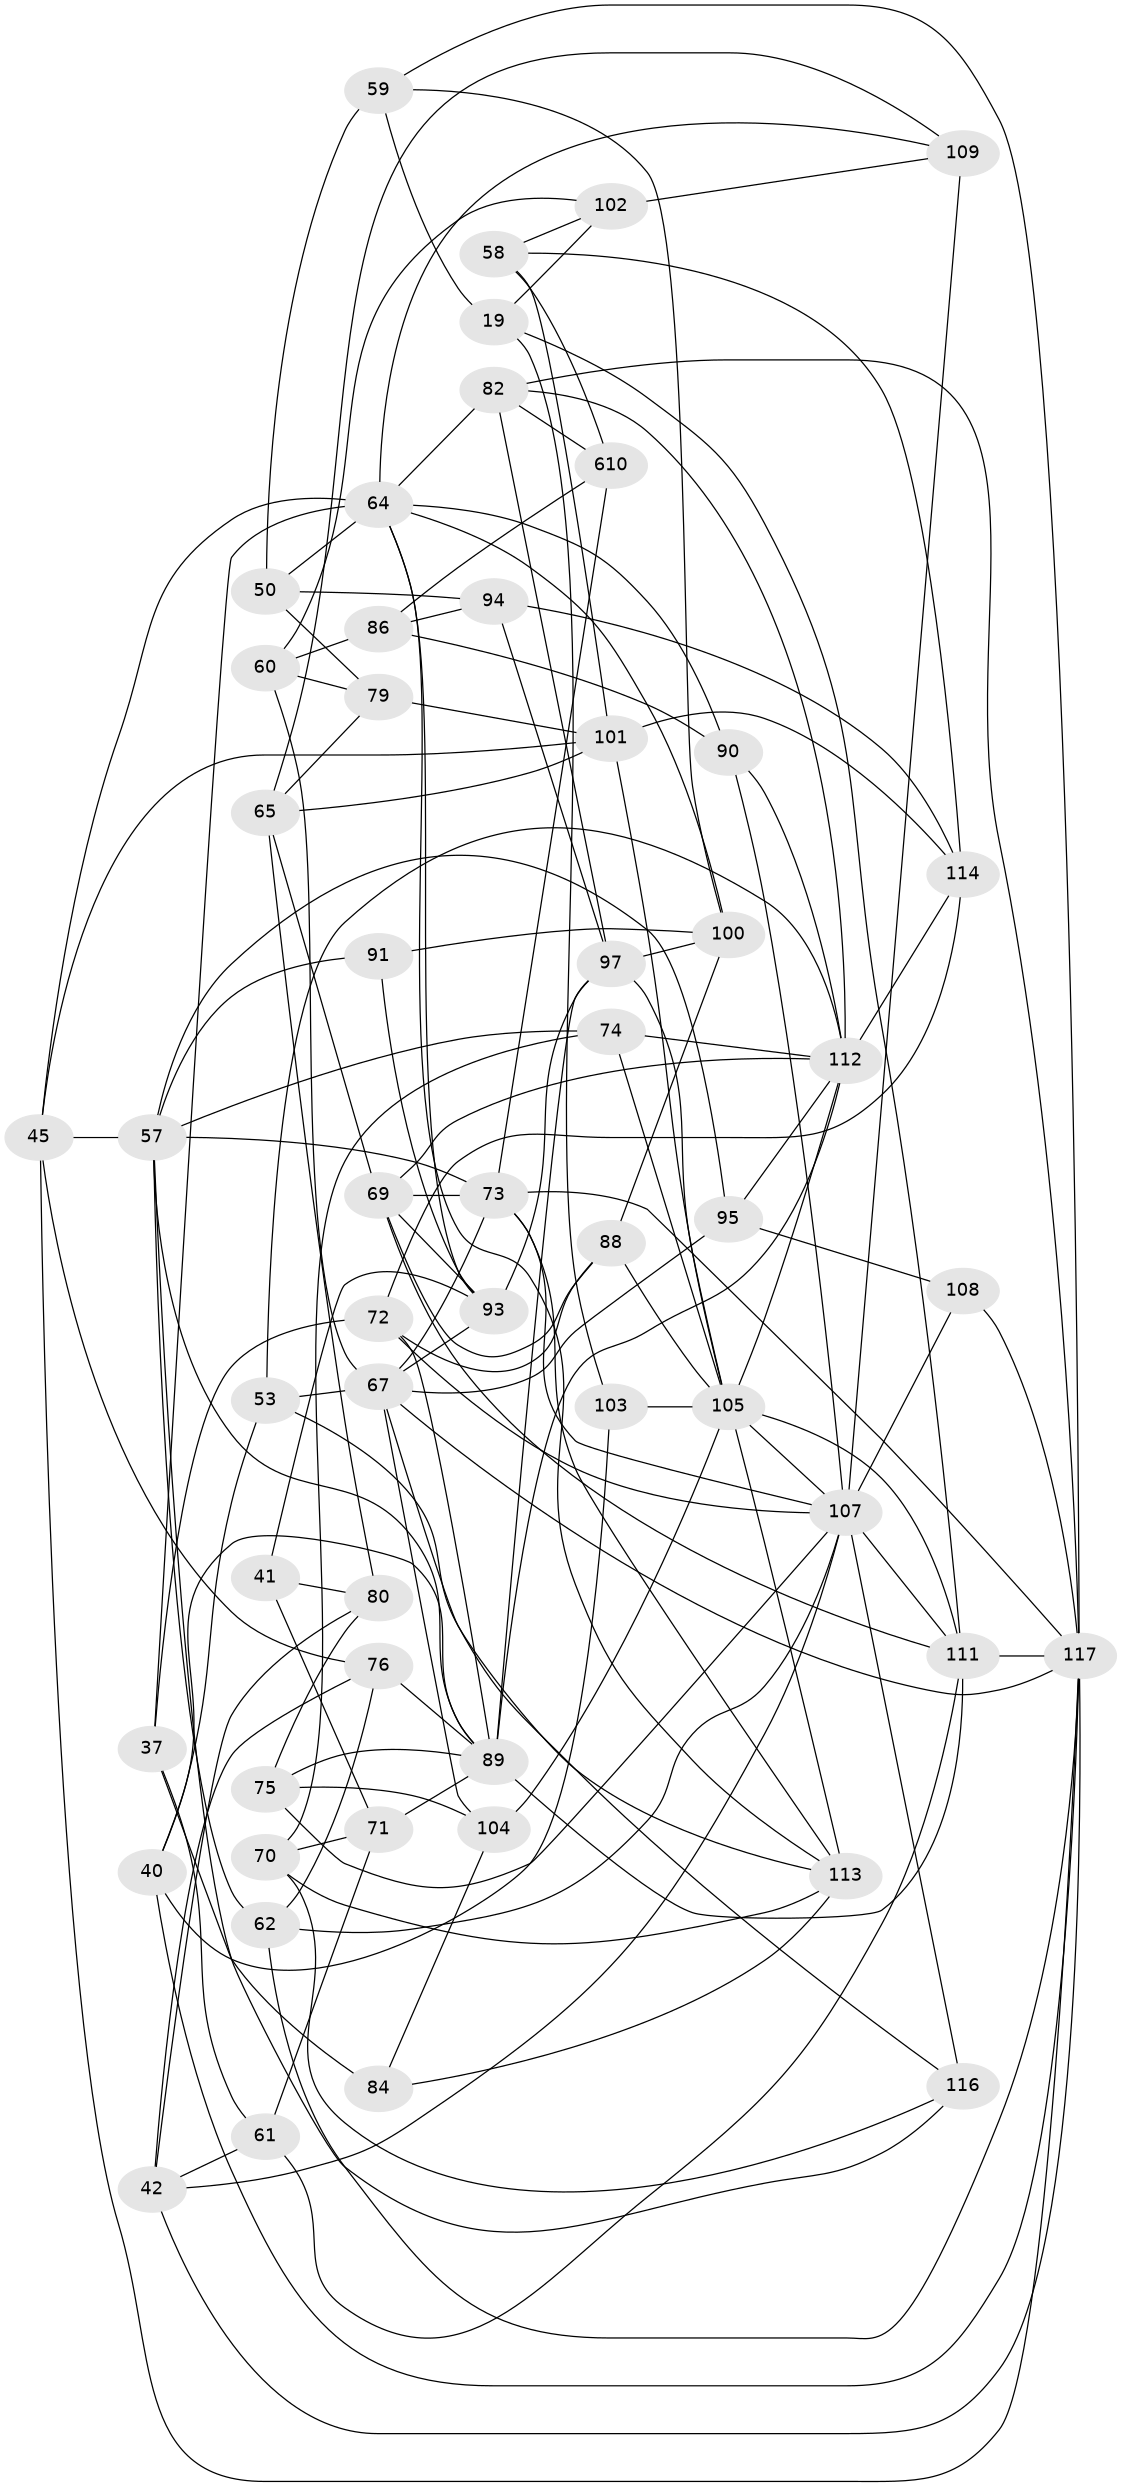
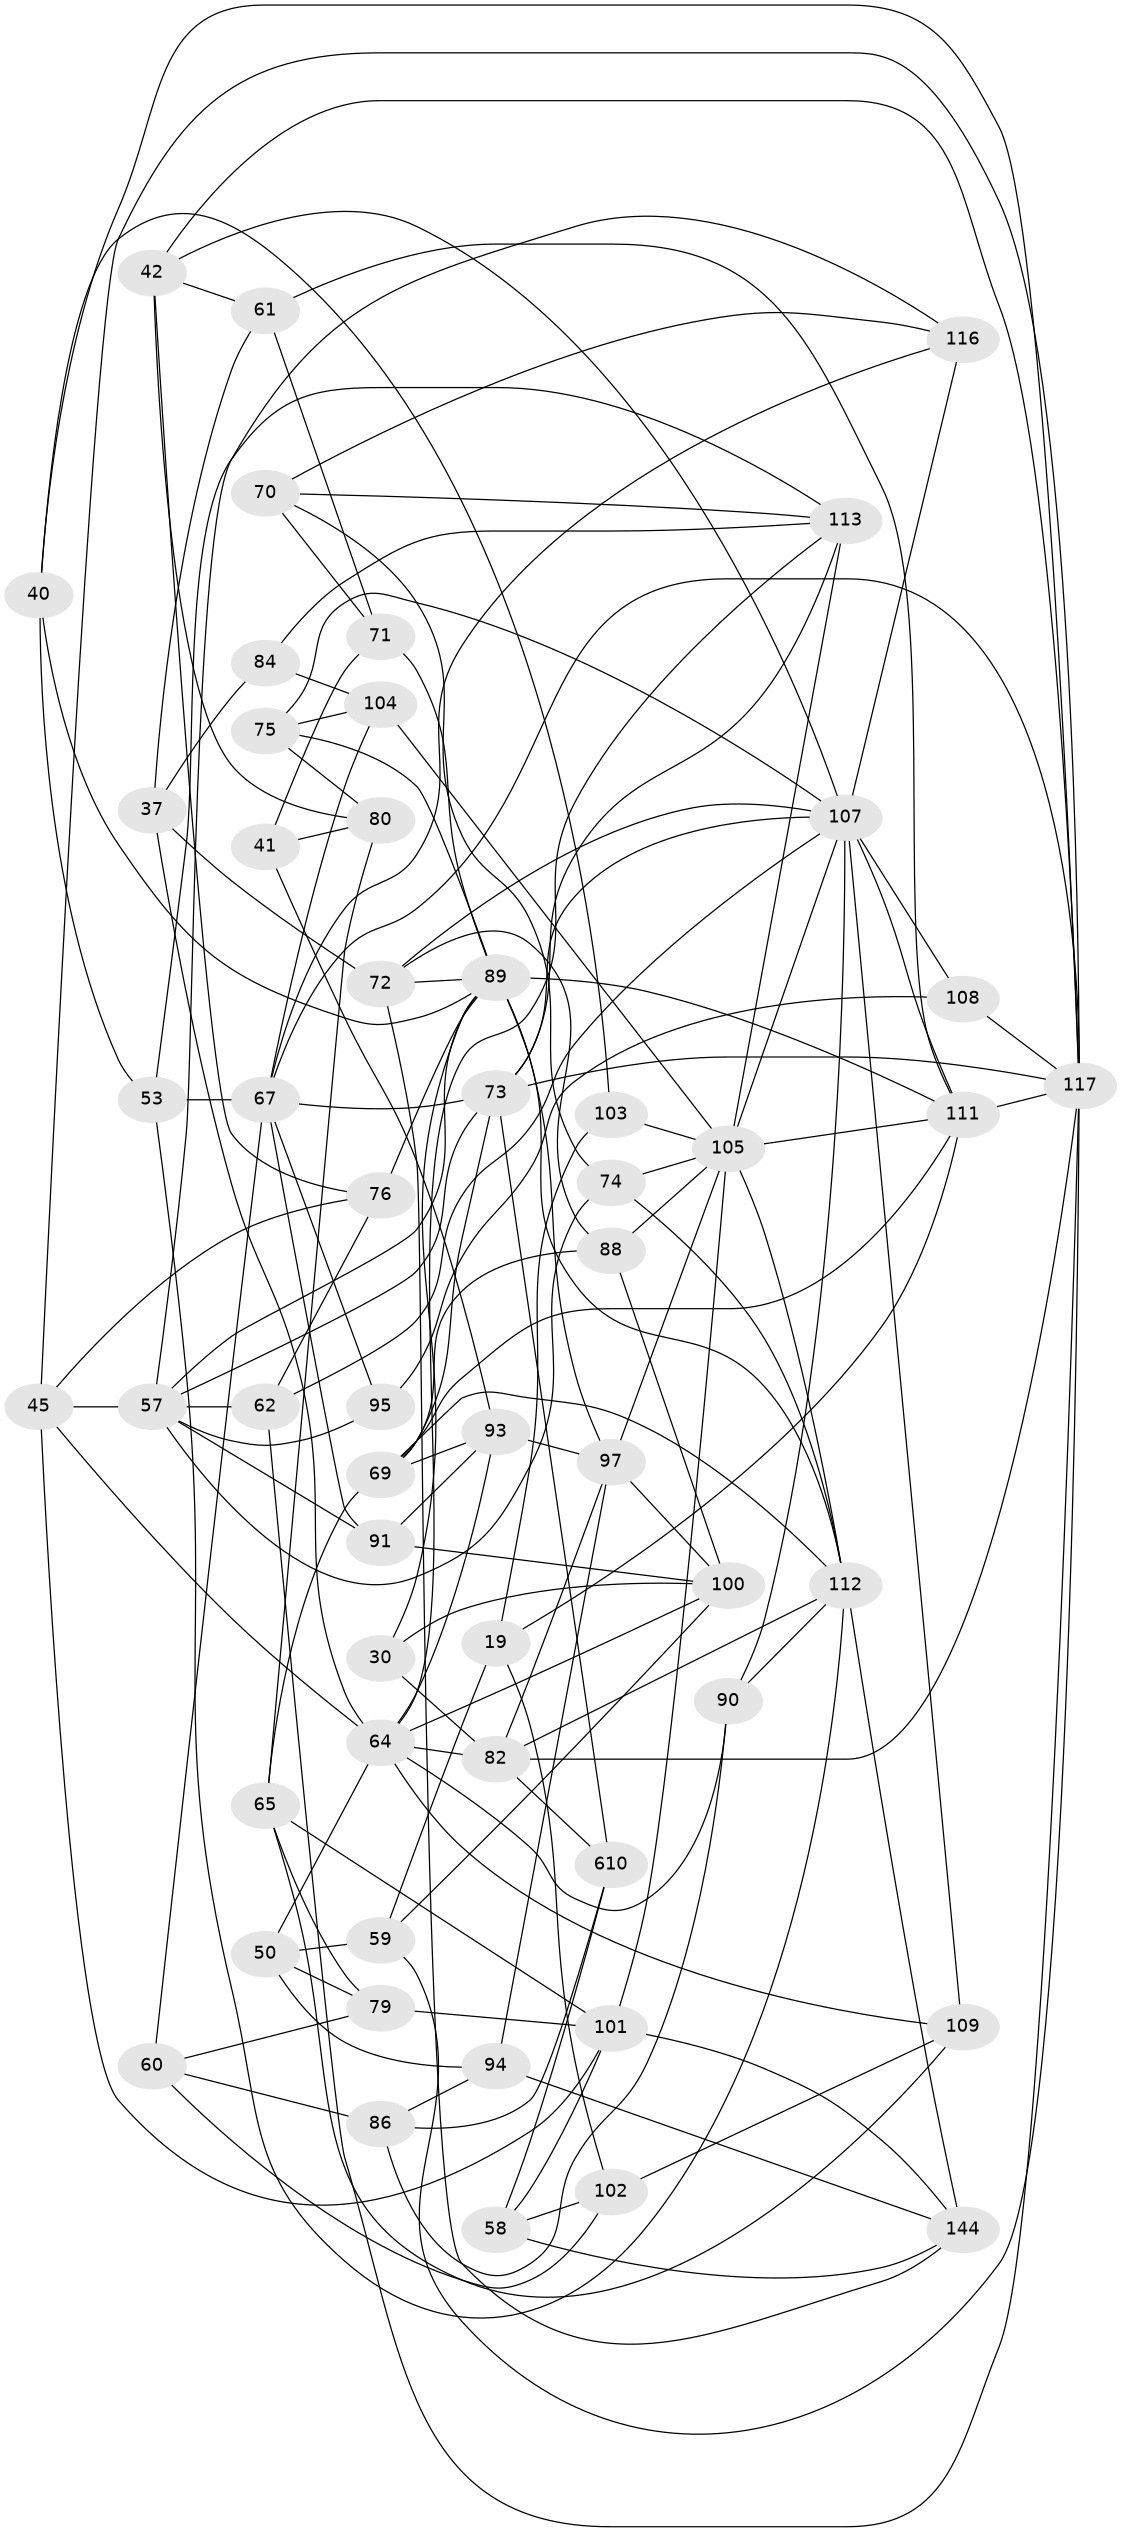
node "114": label "114" -> "144"
edge "112" -- "95": removed
edge "93" -- "67": now "91" -- "67"
node "30": added
